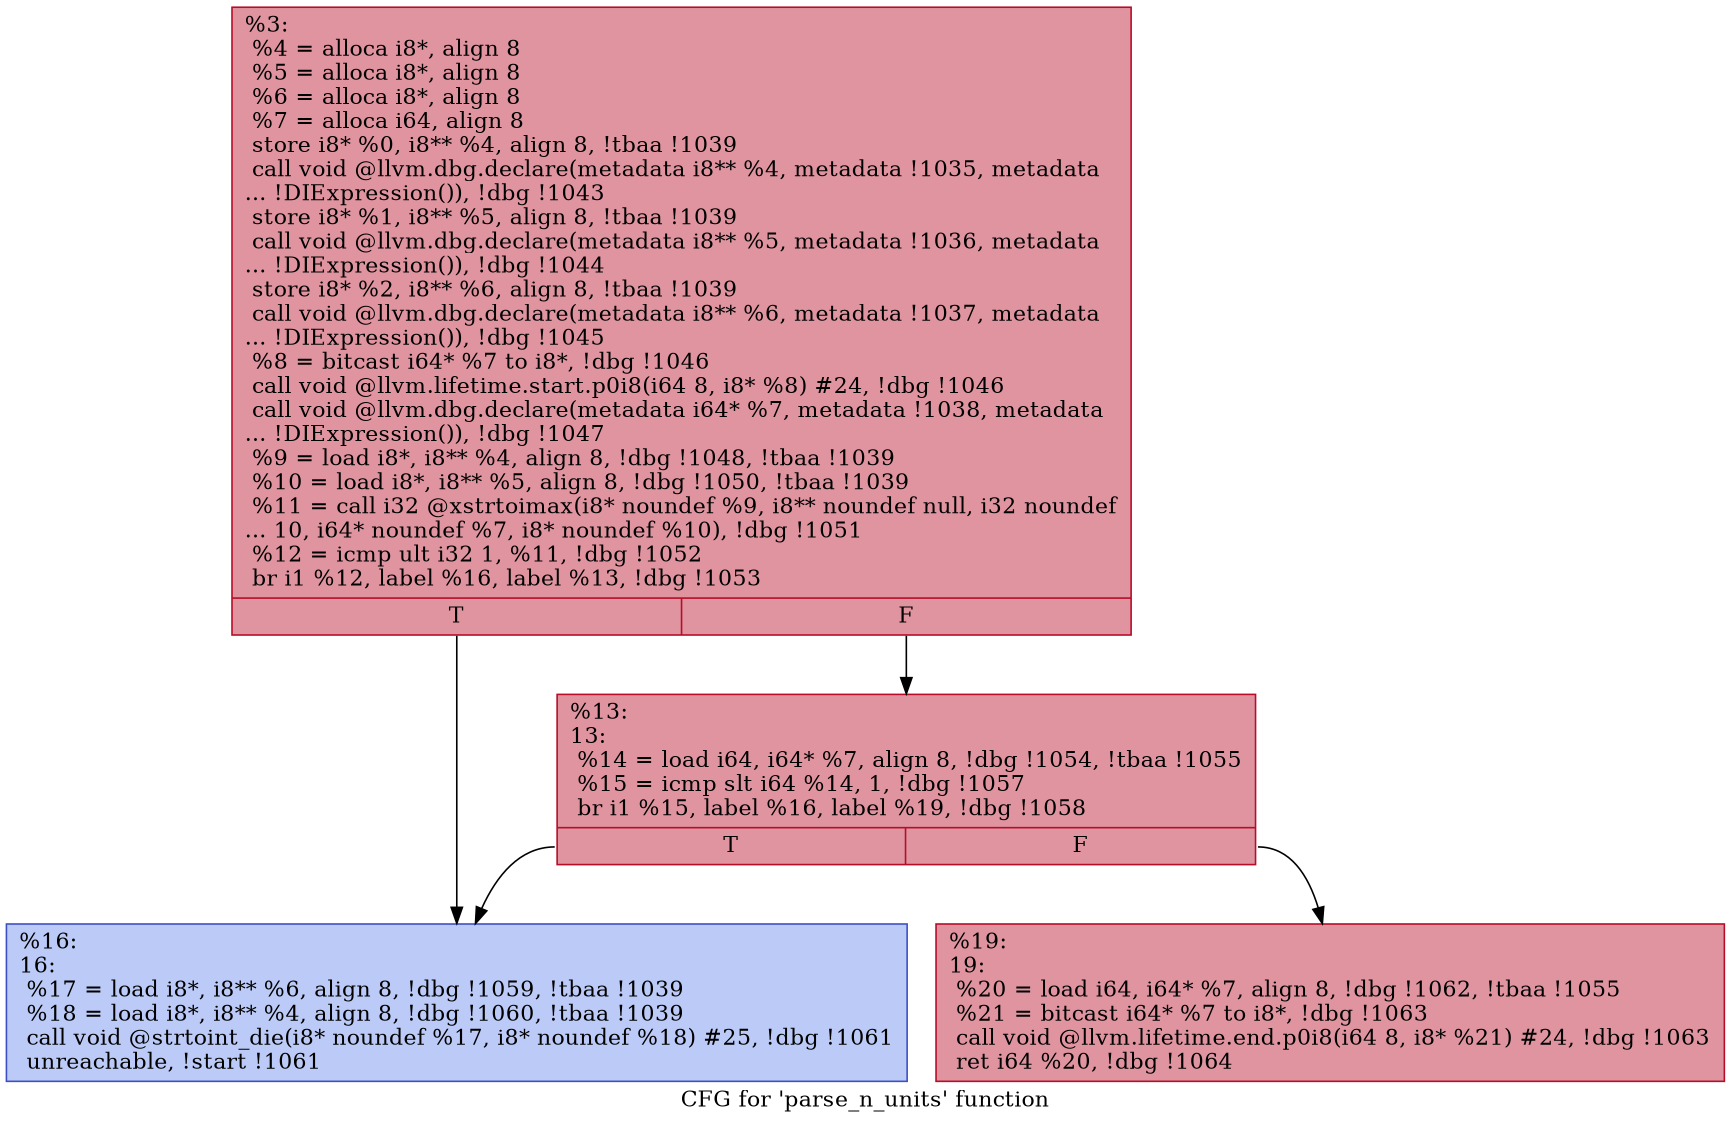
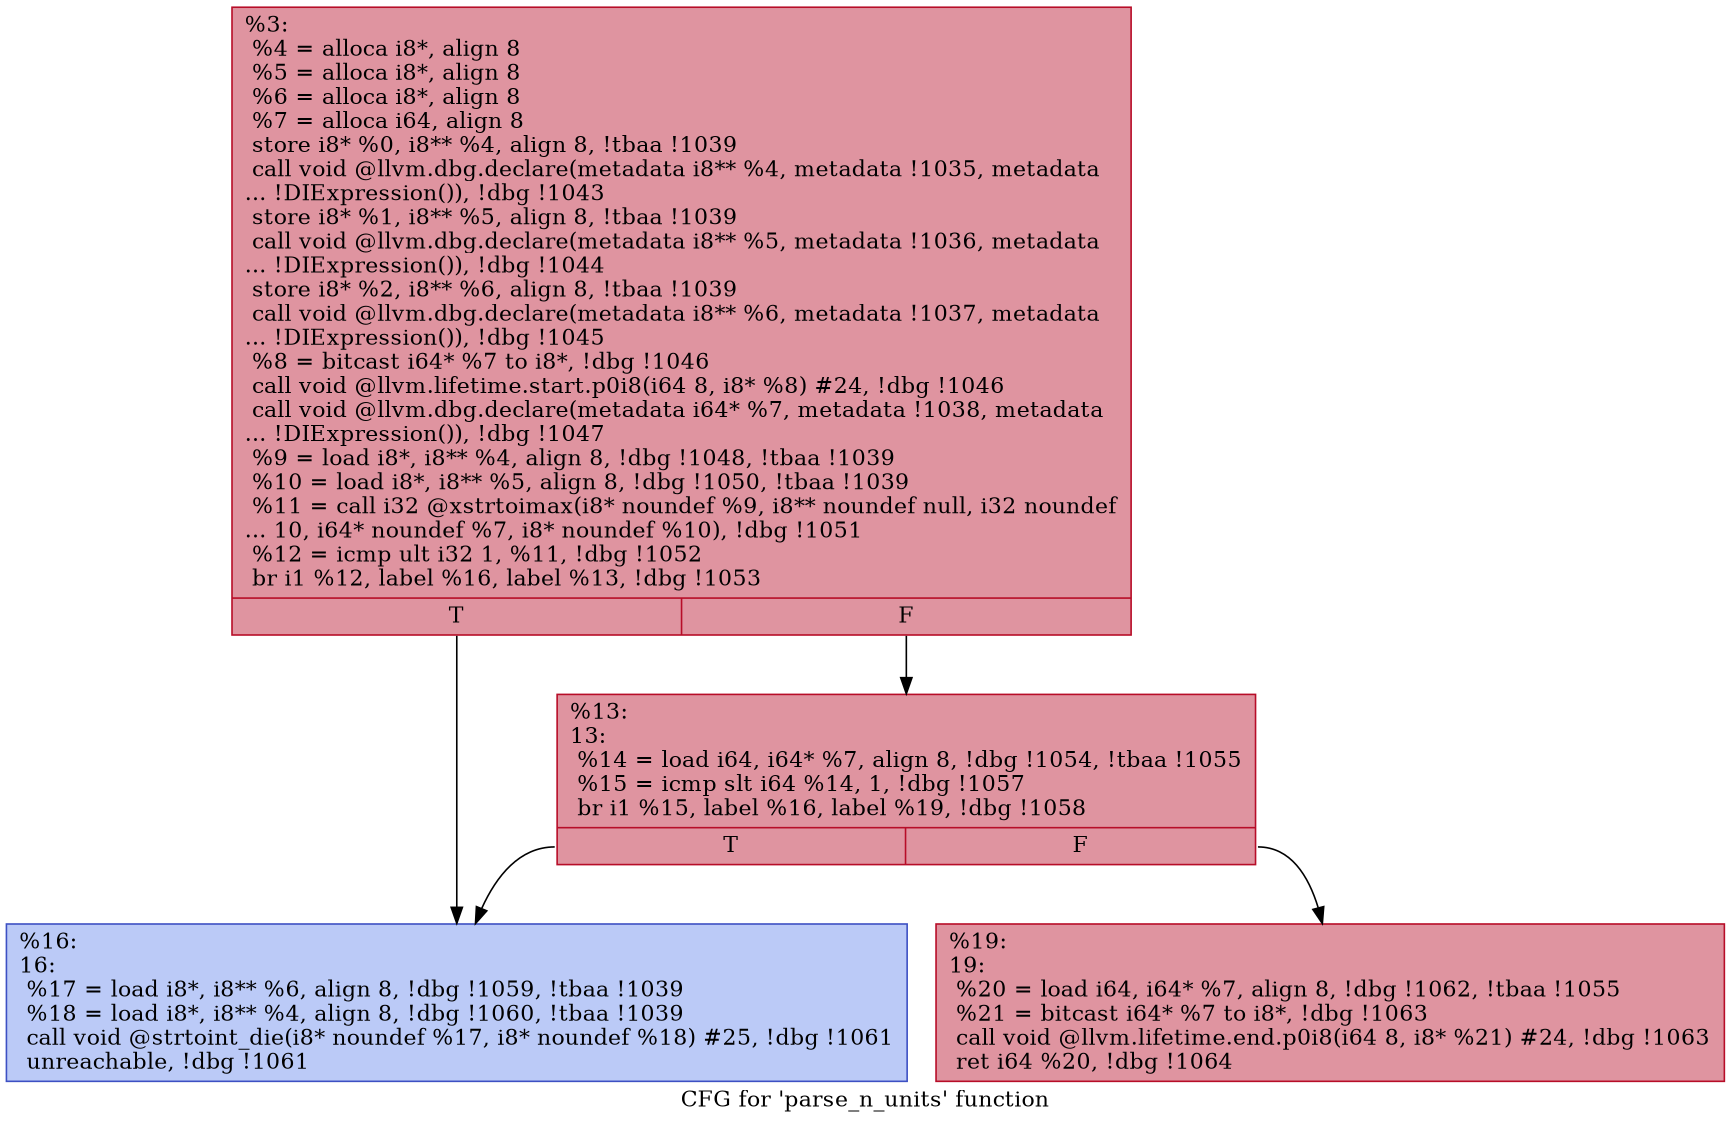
node "%16:": text "unreachable, !start !1061" -> "unreachable, !dbg !1061"
